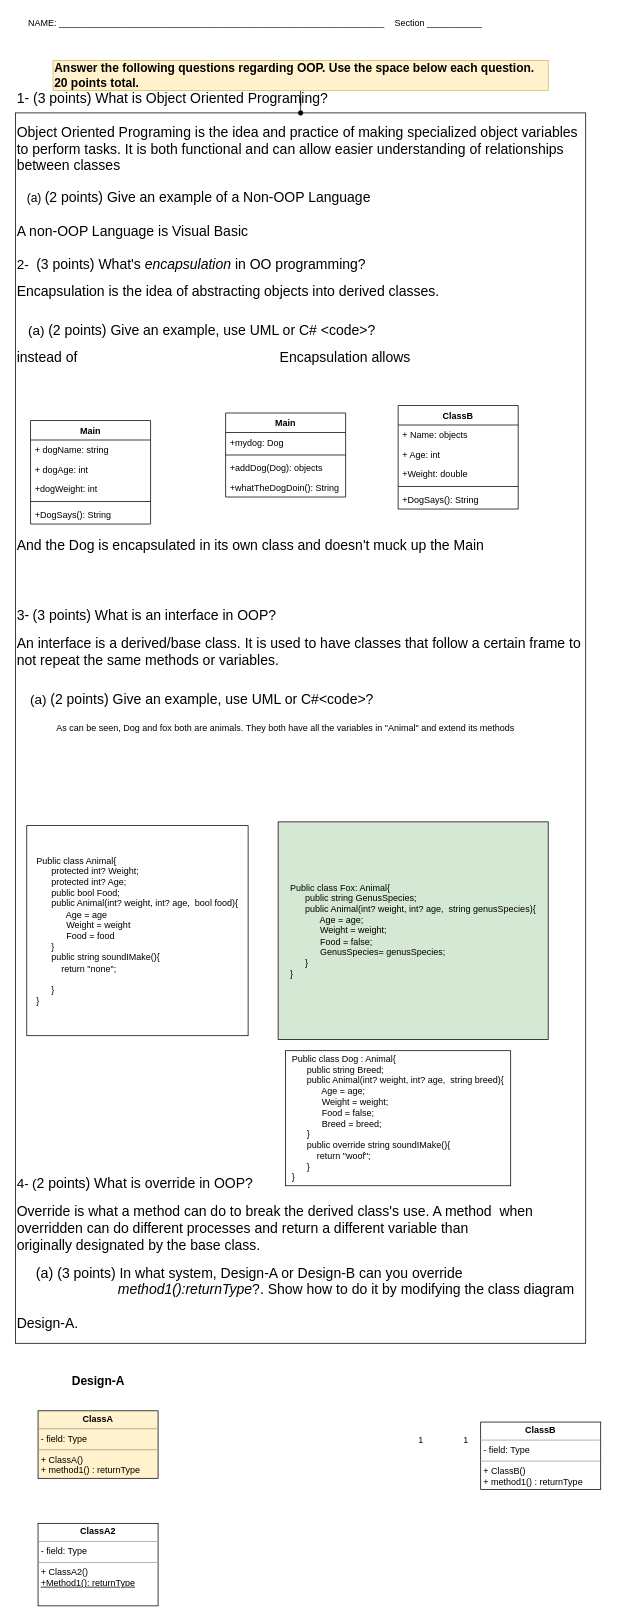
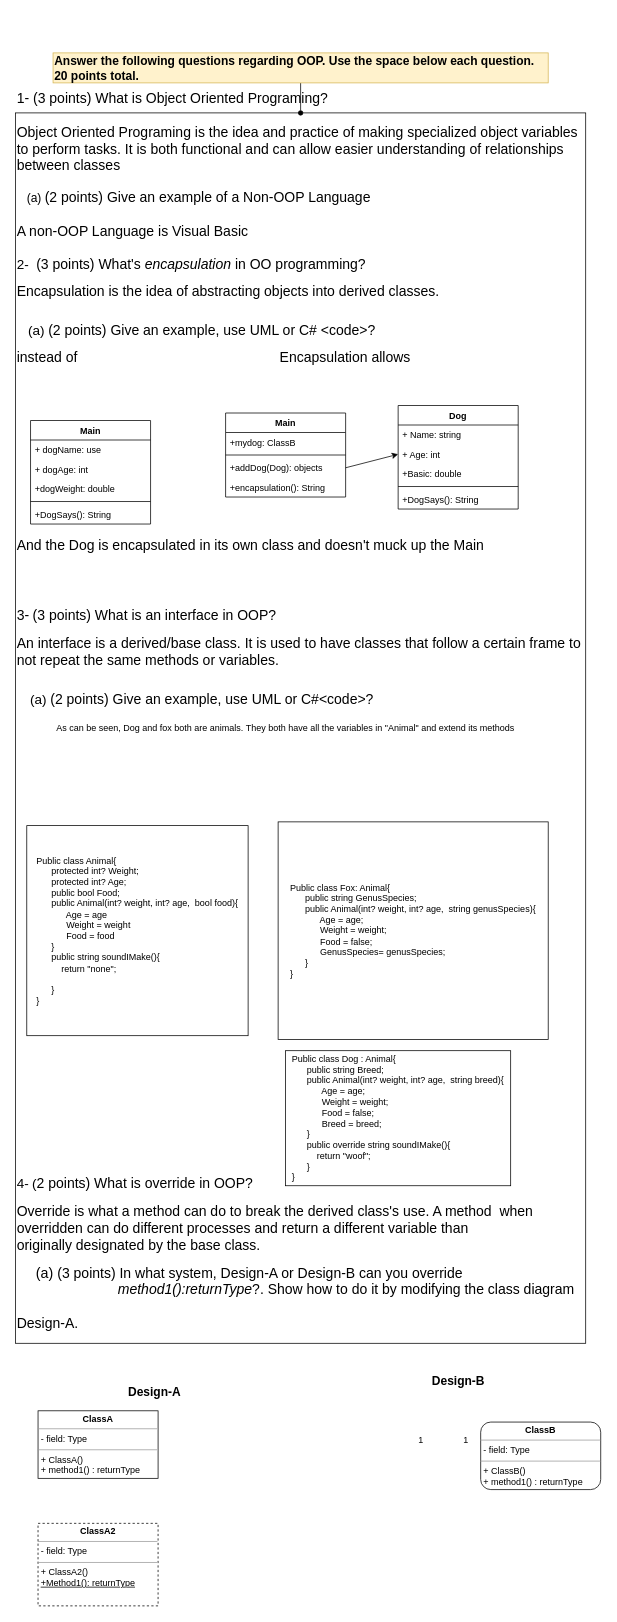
node "NAME: _________________________________________________________________ Section ___________": removed
node "Answer the following questions regarding OOP. Use the space below each question. 20 points total.": moved (300, 75) -> (300, 68)
node "ClassB": label "ClassB" -> "Dog"
node "+ Name: objects": label "+ Name: objects" -> "+ Name: string"
node "+mydog: Dog": label "+mydog: Dog" -> "+mydog: ClassB"
node "+ dogName: string": label "+ dogName: string" -> "+ dogName: use"
edge "+addDog(Dog): objects" -> "+ Age: int": added
node "+Weight: double": label "+Weight: double" -> "+Basic: double"
node "+whatTheDogDoin(): String": label "+whatTheDogDoin(): String" -> "+encapsulation(): String"
node "+dogWeight: int": label "+dogWeight: int" -> "+dogWeight: double"
node "Public class Fox: Animal{ public string GenusSpecies; public Animal(int? weight, int? age, string genusSpecies){ Age = age; Weight = weight; Food = false; GenusSpecies= genusSpecies; } }": fillcolor #d5e8d4 -> #ffffff
node "Design-A": moved (98, 1380) -> (154, 1392)
node "Design-B": added
node "ClassA - field: Type + ClassA() + method1() : returnType": fillcolor #fff2cc -> #ffffff
node "ClassB - field: Type + ClassB() + method1() : returnType": shape rectangle -> rounded rectangle
node "ClassA2 - field: Type + ClassA2() +Method1(): returnType": style solid -> dashed
